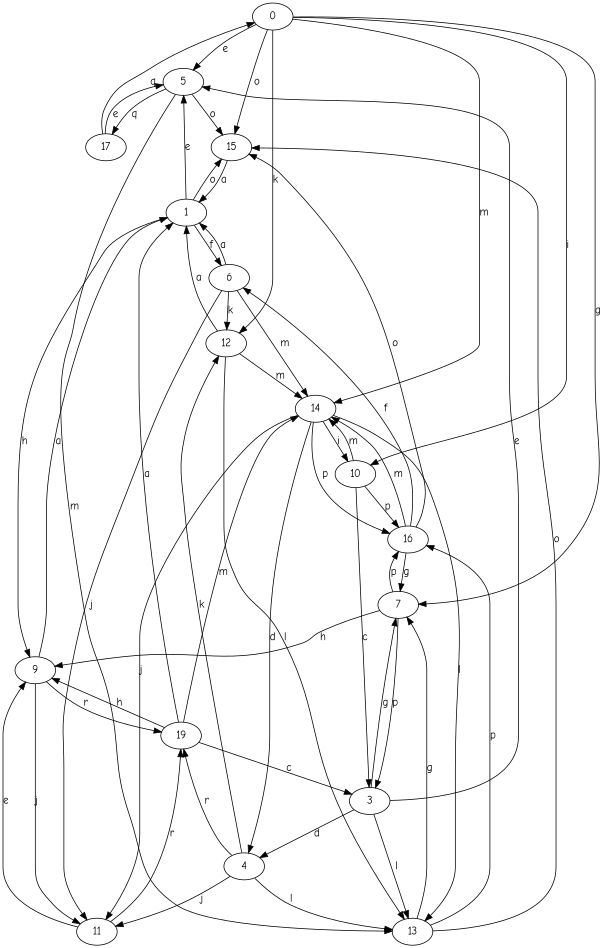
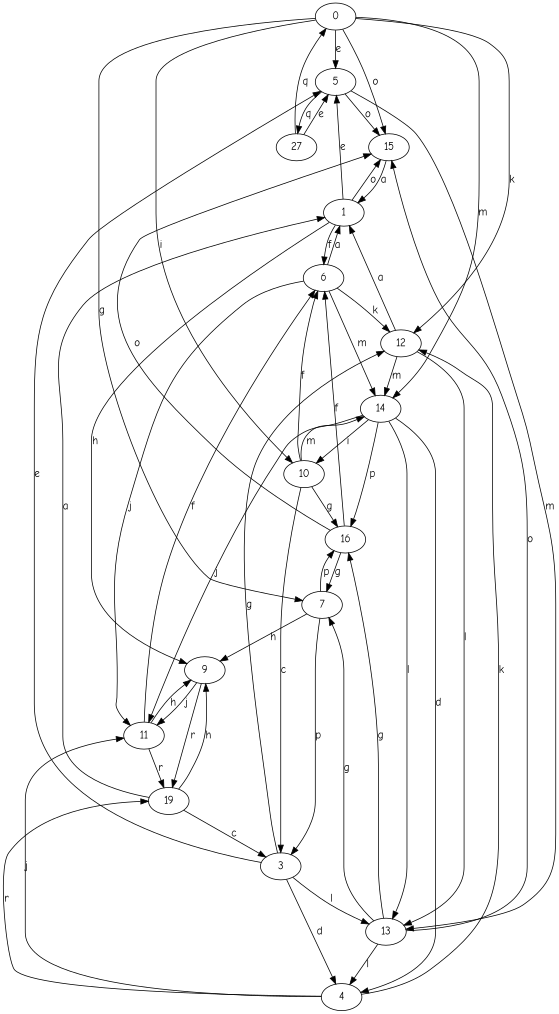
node "17": label "17" -> "27"
edge "10" -> "6": added, label "f"
edge "9" -> "1": removed, label "a"
edge "16" -> "14": removed, label "m"
edge "11" -> "6": added, label "f"
edge "10" -> "16": label "p" -> "g"
edge "19" -> "14": removed, label "m"
edge "3" -> "7": now "3" -> "12"
edge "13" -> "16": label "p" -> "g"
edge "11" -> "9": label "e" -> "h"
edge "4" -> "13": reversed
